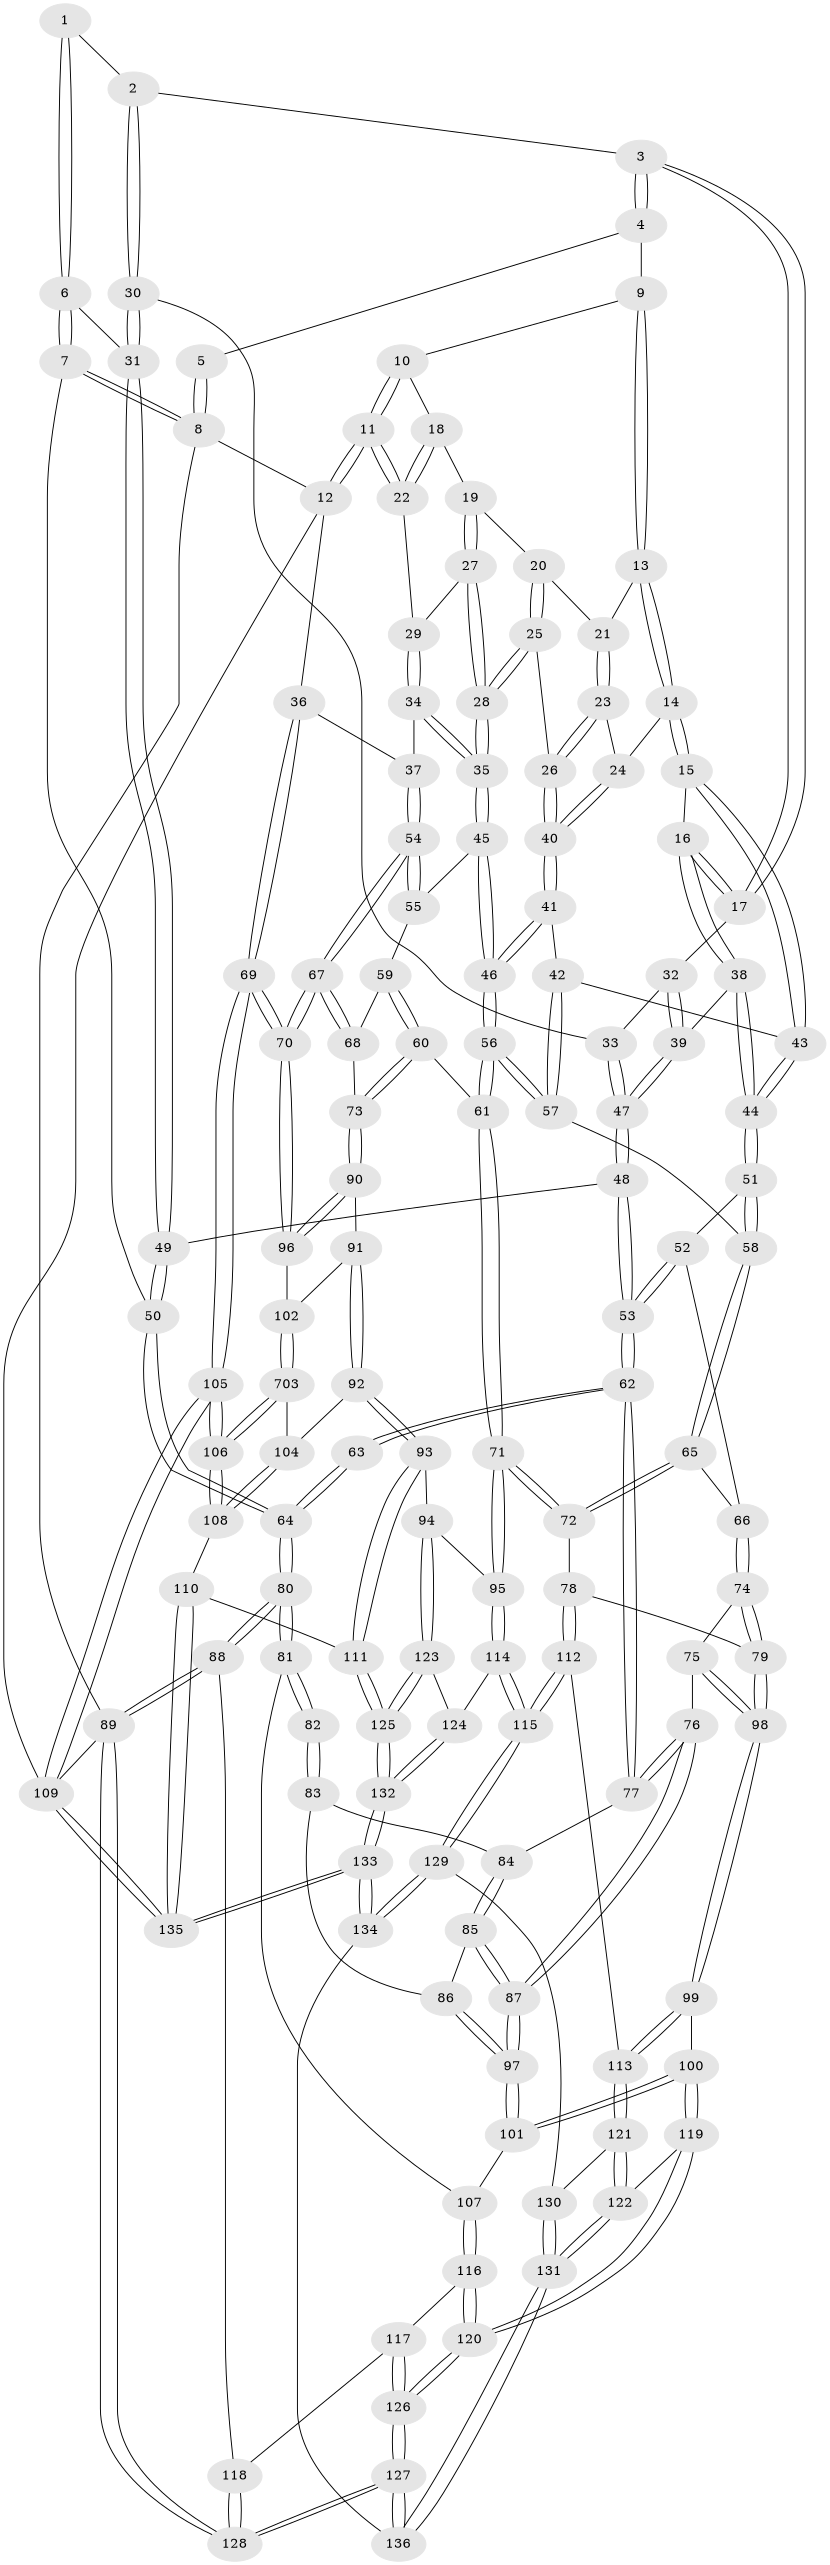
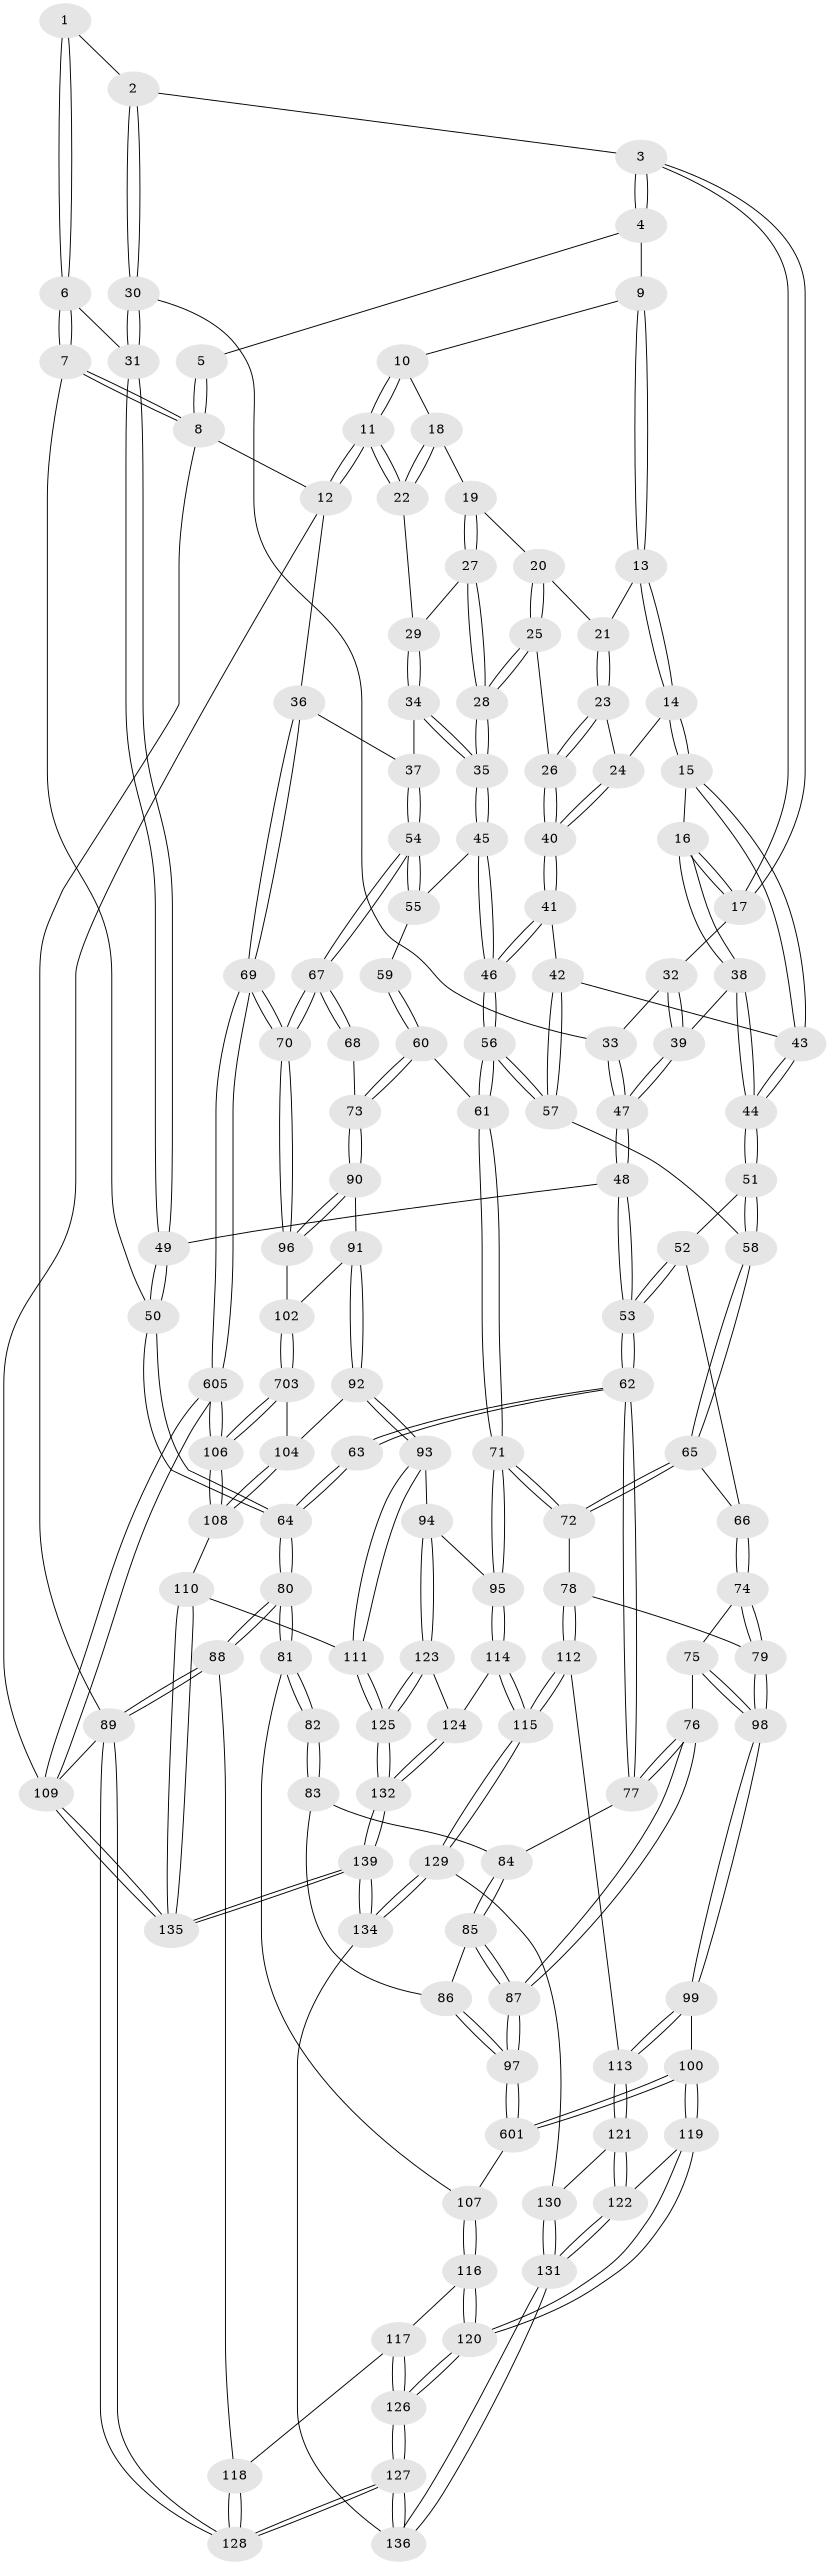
edge "59" -- "68": removed
node "105": label "105" -> "605"
node "133": label "133" -> "139"
node "101": label "101" -> "601"
